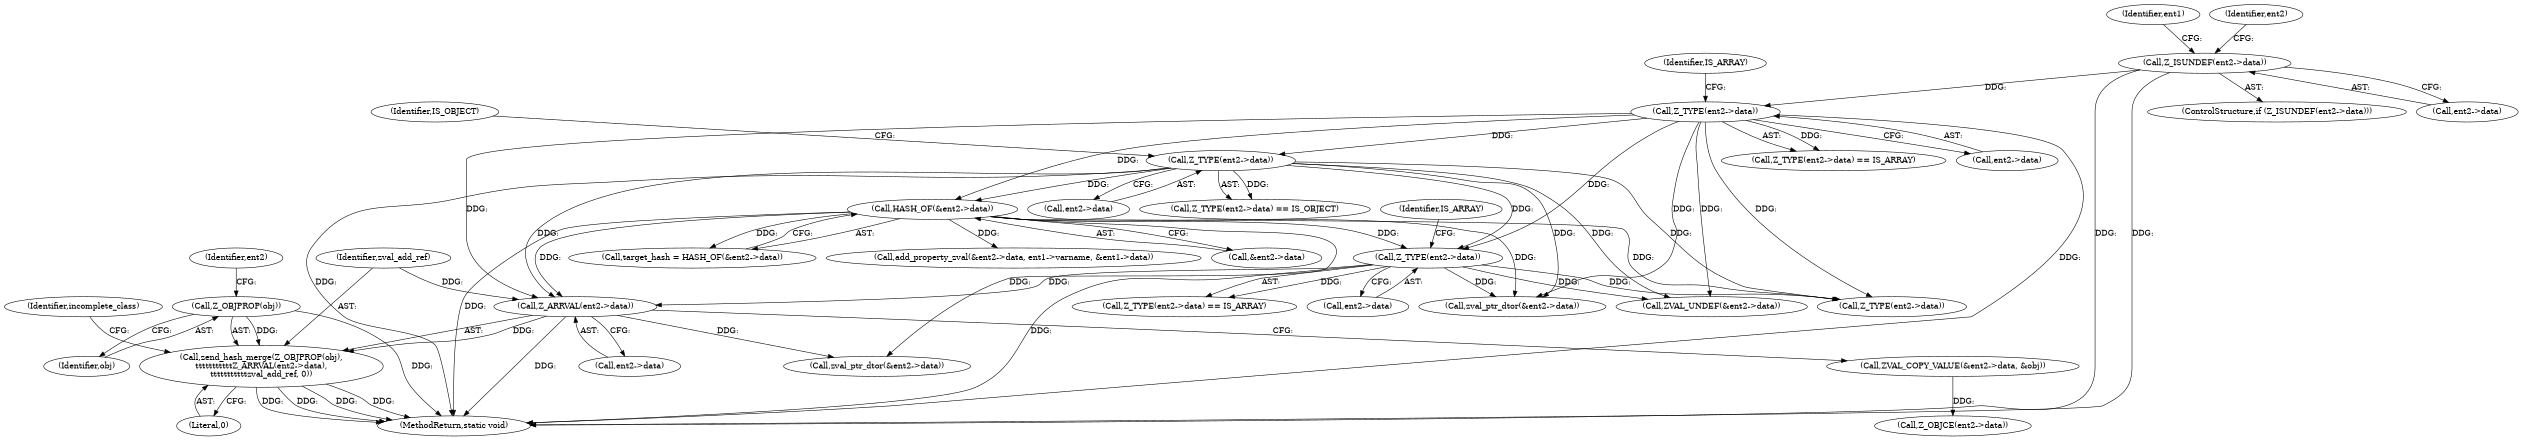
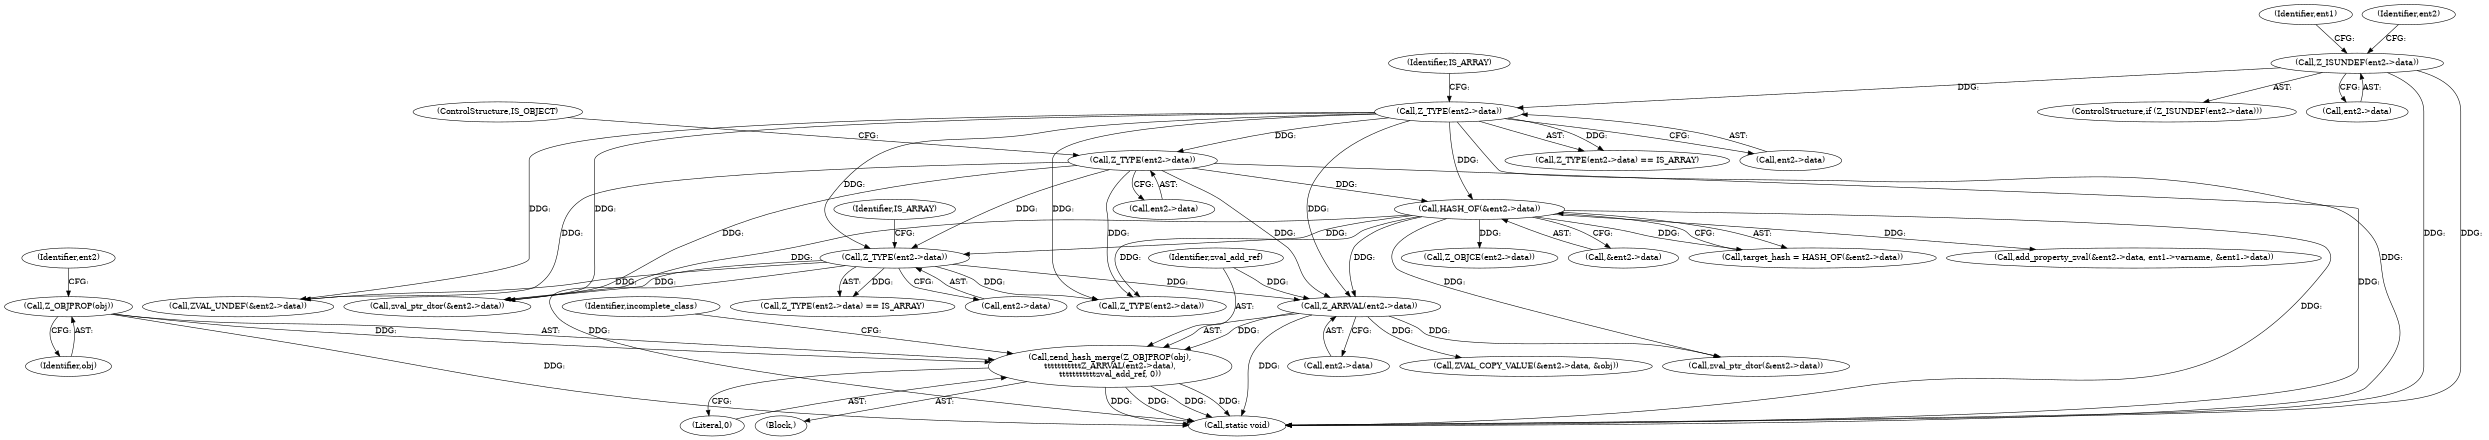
node "(Identifier,IS_OBJECT)": label "(Identifier,IS_OBJECT)" -> "(ControlStructure,IS_OBJECT)"
node "(Call,Z_TYPE(ent2->data) == IS_OBJECT)": removed
edge "(Call,Z_ARRVAL(ent2->data))" -> "(Call,ZVAL_COPY_VALUE(&ent2->data, &obj))": label "CFG: " -> "DDG: "
edge "(Call,ZVAL_COPY_VALUE(&ent2->data, &obj))" -> "(Call,Z_OBJCE(ent2->data))": now "(Call,HASH_OF(&ent2->data))" -> "(Call,Z_OBJCE(ent2->data))"
node "(MethodReturn,static void)": label "(MethodReturn,static void)" -> "(Call,static void)"
node "(Block,)": added
